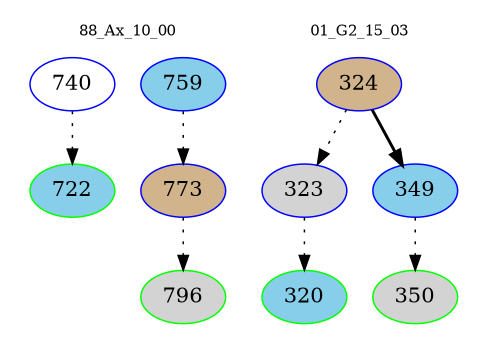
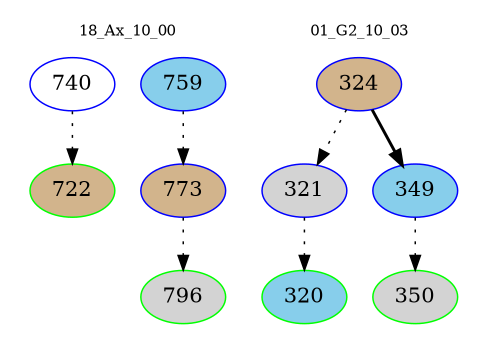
cluster "88_Ax_10_00": label "88_Ax_10_00" -> "18_Ax_10_00"
cluster "01_G2_15_03": label "01_G2_15_03" -> "01_G2_10_03"
node "722": fillcolor skyblue -> tan
node "323": label "323" -> "321"
